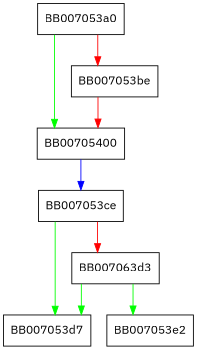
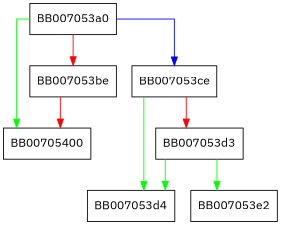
edge "BB00705400" -> "BB007053ce": now "BB007053a0" -> "BB007053ce"
node "BB007063d3": label "BB007063d3" -> "BB007053d3"
node "BB007053d7": label "BB007053d7" -> "BB007053d4"
